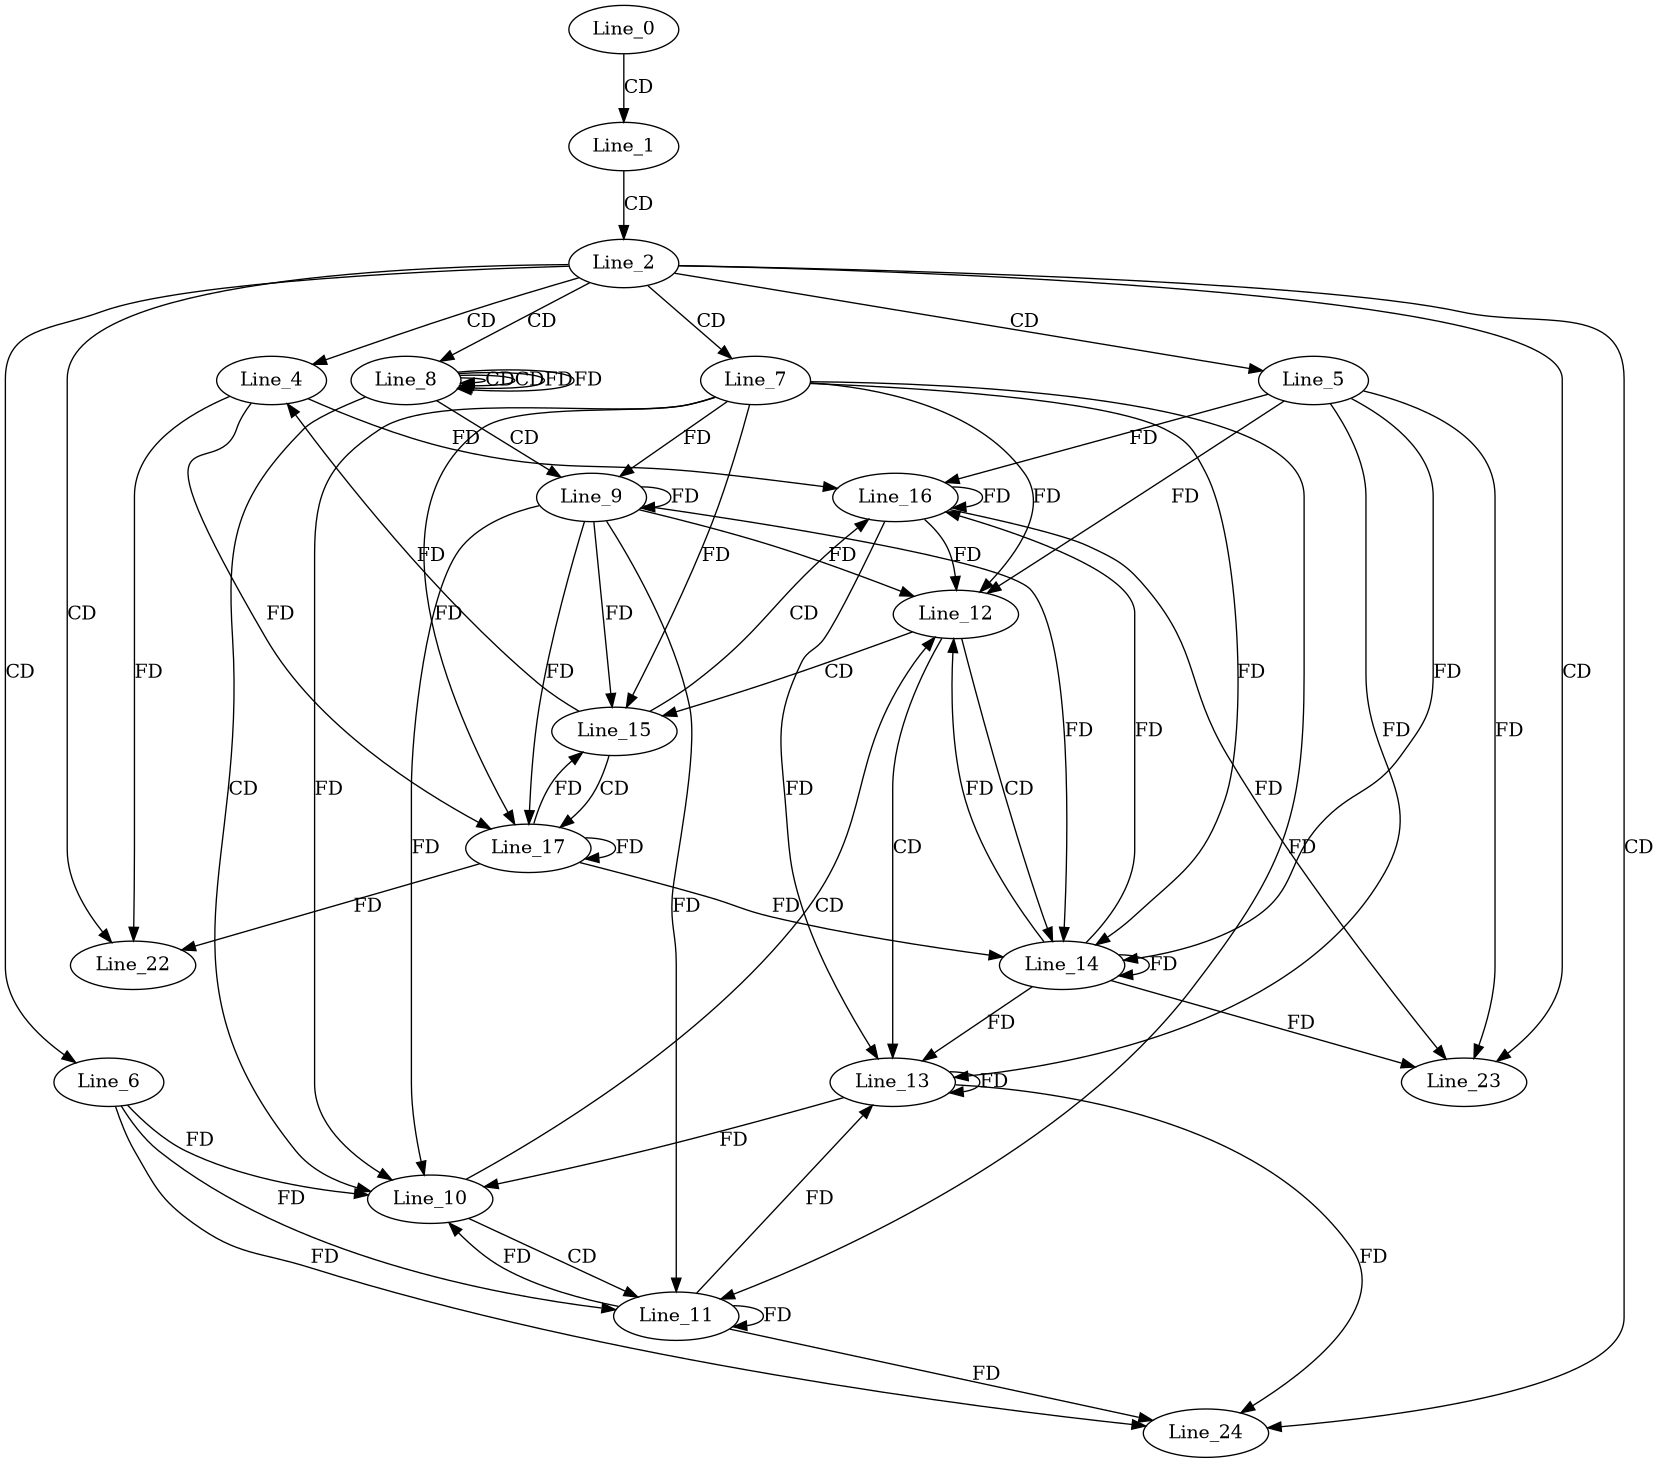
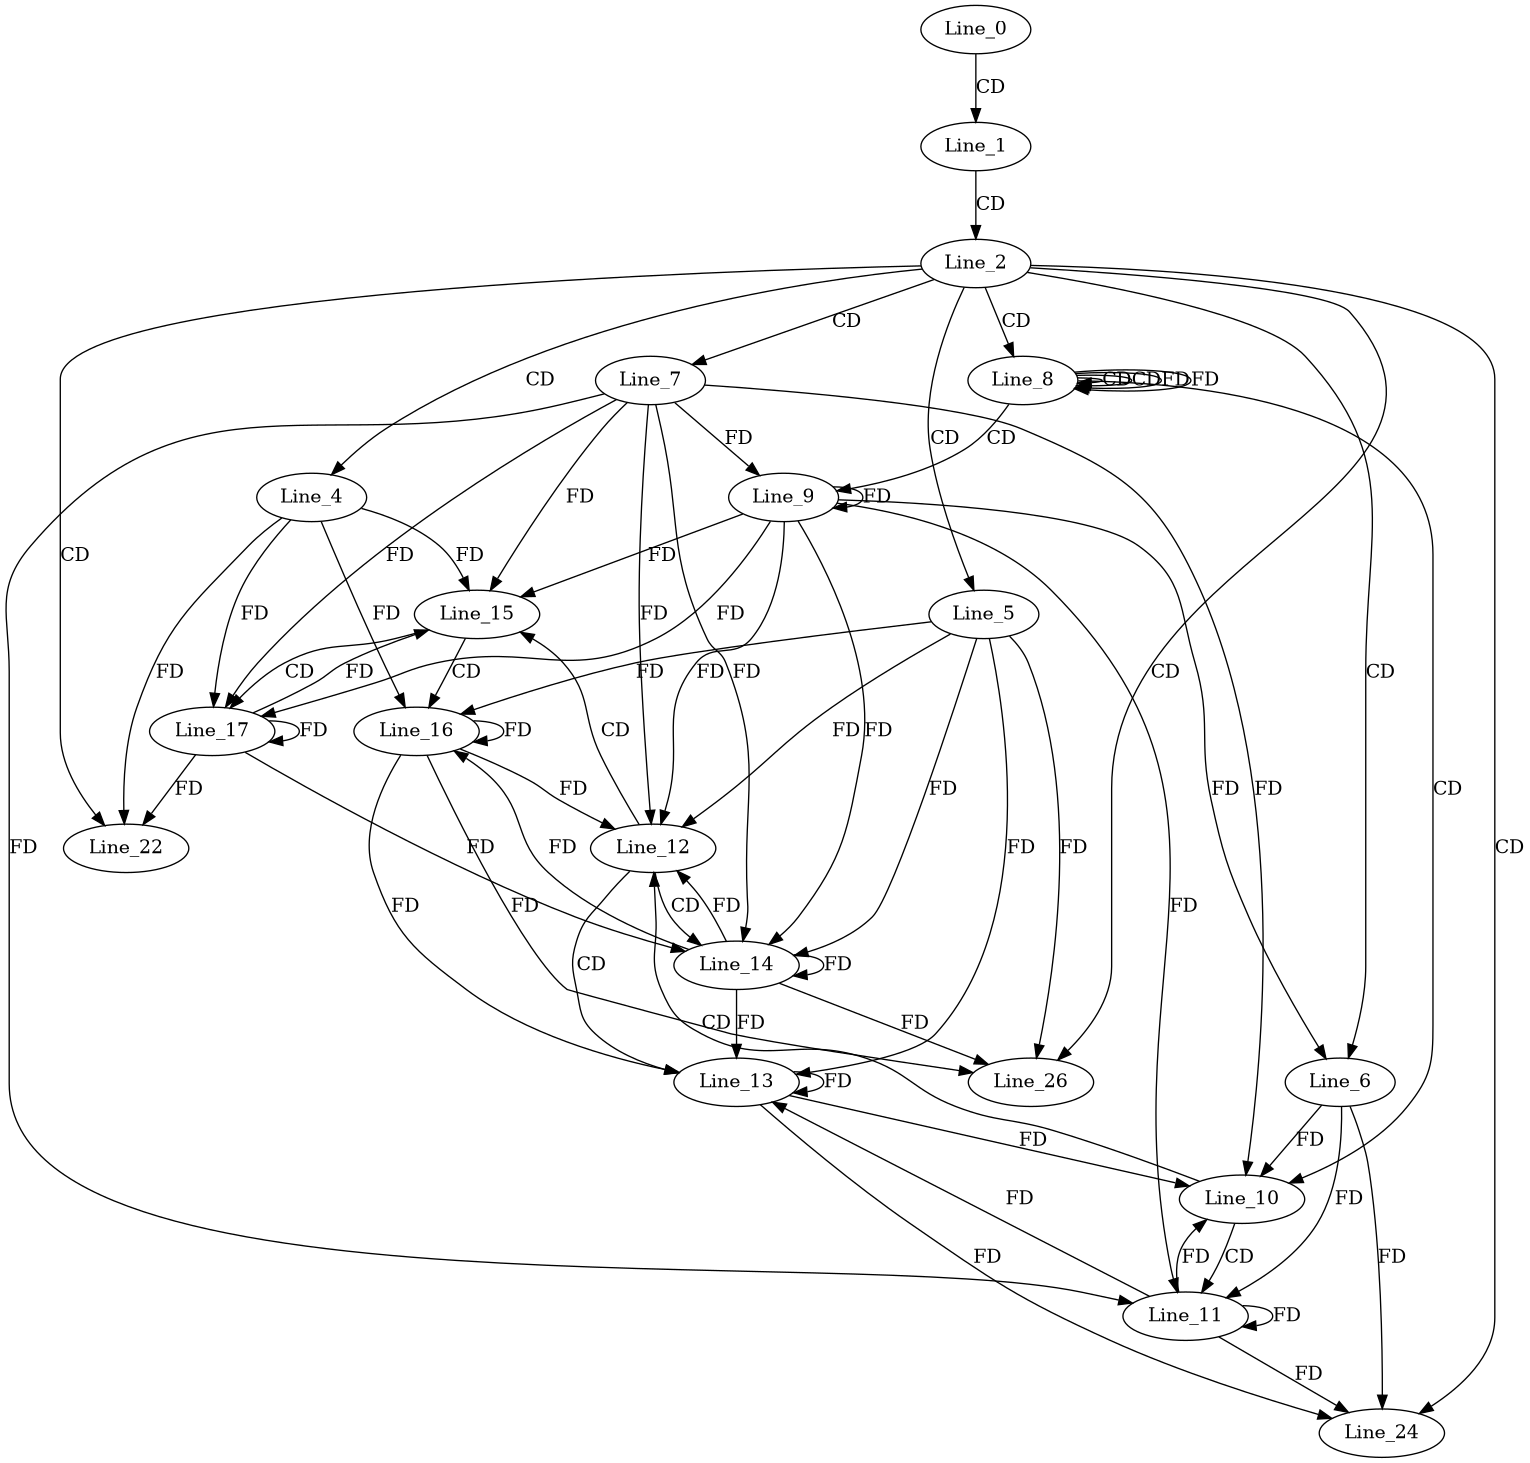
edge "Line_15" -> "Line_4": reversed
edge "Line_9" -> "Line_10": now "Line_9" -> "Line_6"
node "Line_23": label "Line_23" -> "Line_26"
